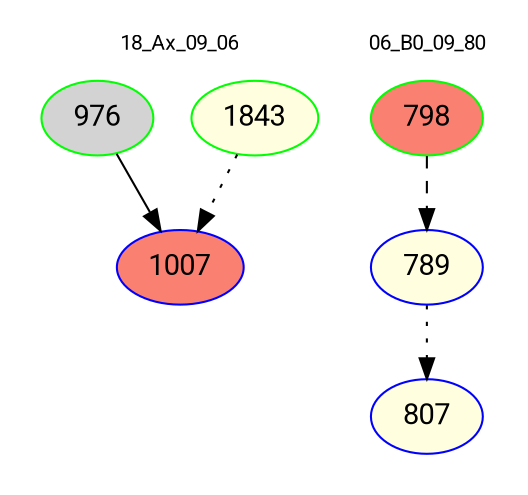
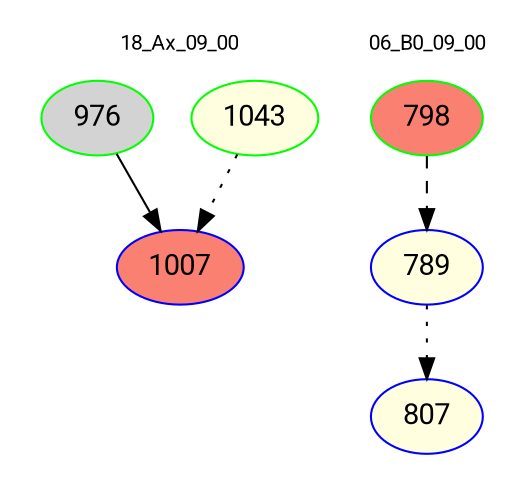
cluster "18_Ax_09_06": label "18_Ax_09_06" -> "18_Ax_09_00"
cluster "06_B0_09_80": label "06_B0_09_80" -> "06_B0_09_00"
node "1843": label "1843" -> "1043"
